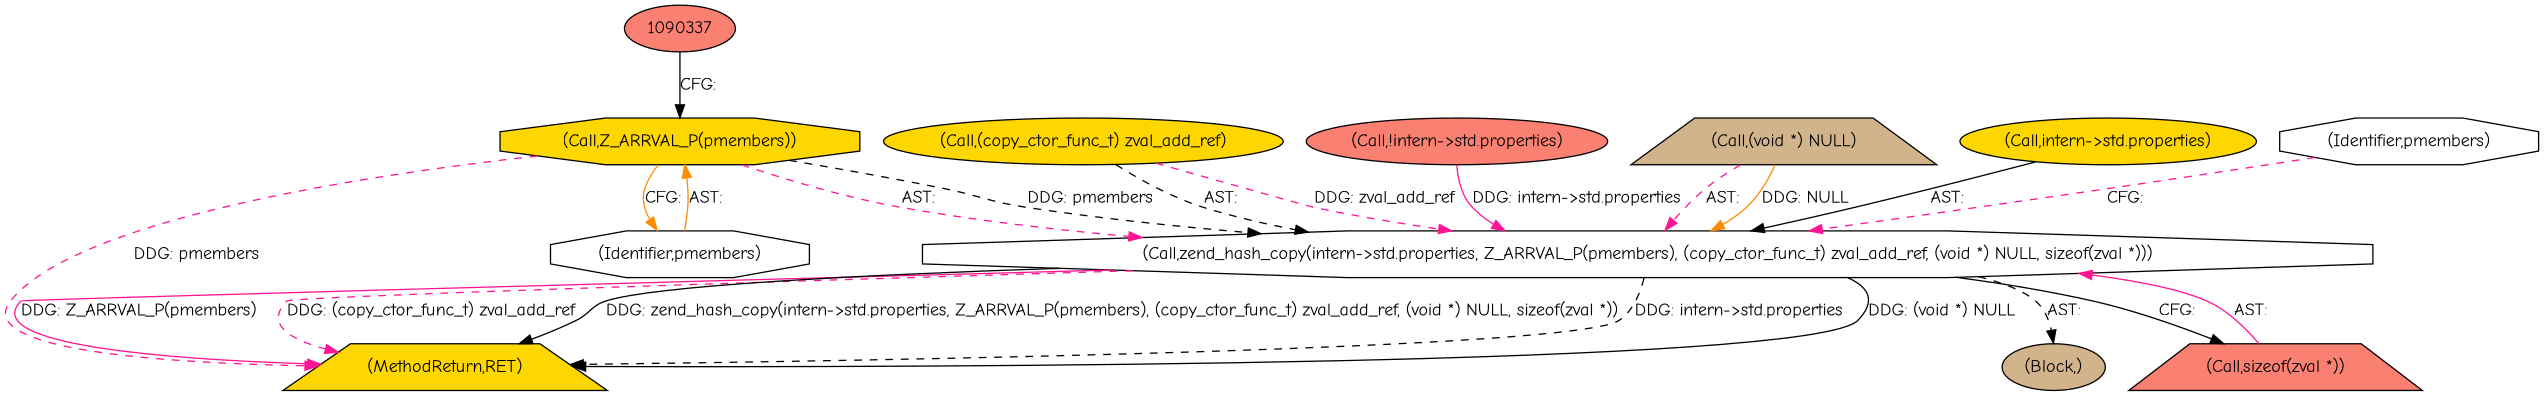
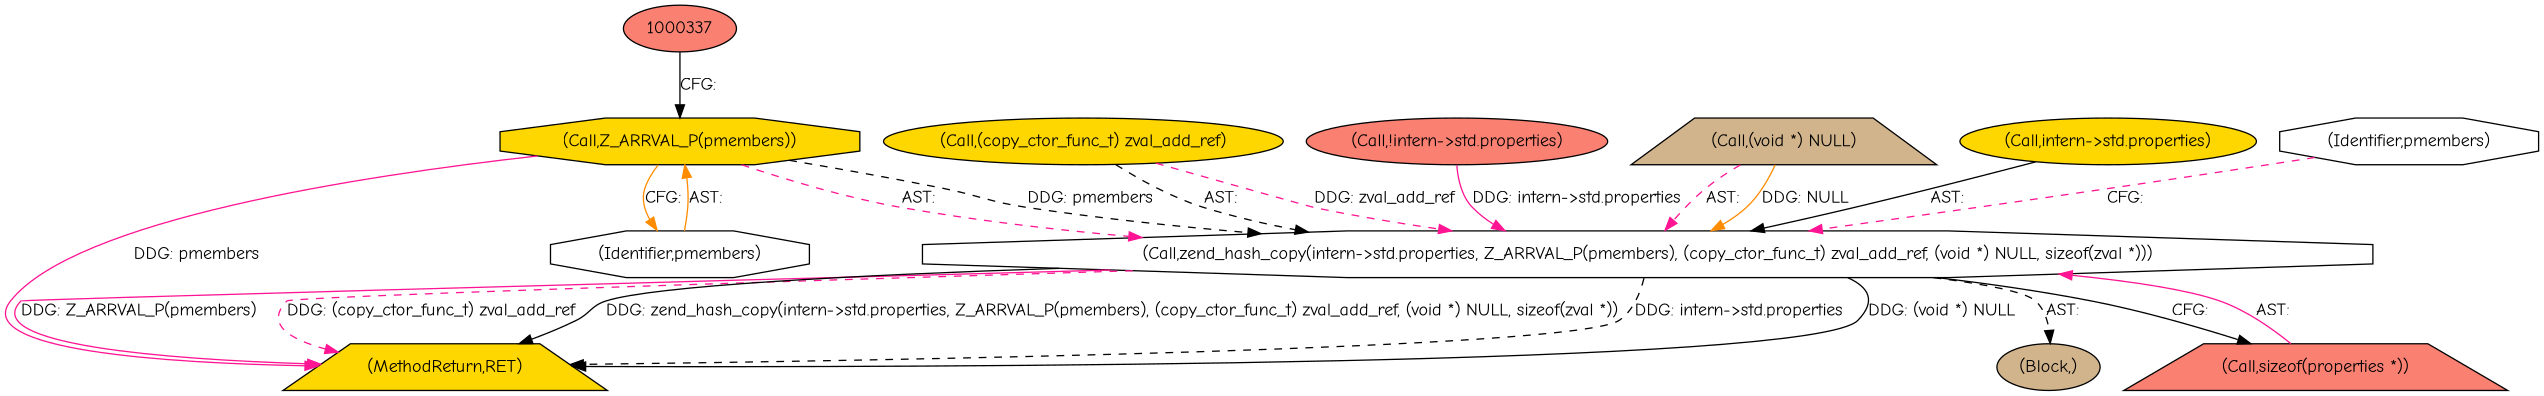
node "1090337": label "1090337" -> "1000337"
edge "(Call,Z_ARRVAL_P(pmembers))" -> "(MethodReturn,RET)": style dashed -> solid
node "(Call,sizeof(zval *))": label "(Call,sizeof(zval *))" -> "(Call,sizeof(properties *))"
